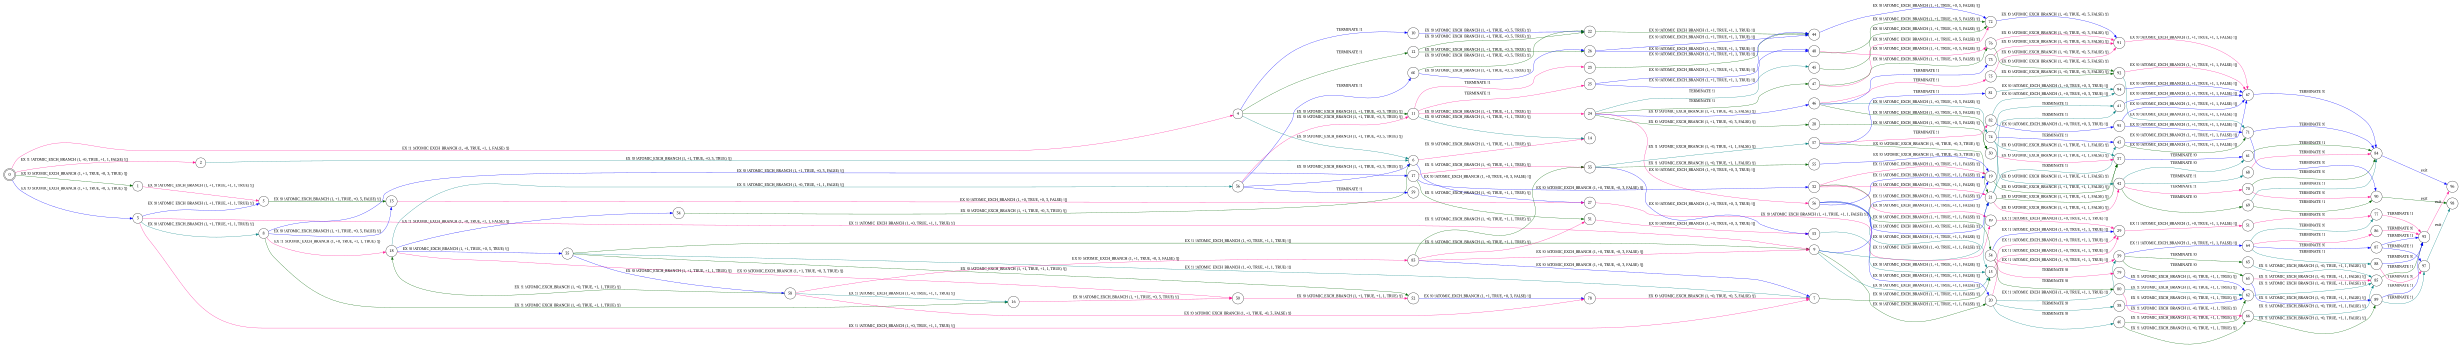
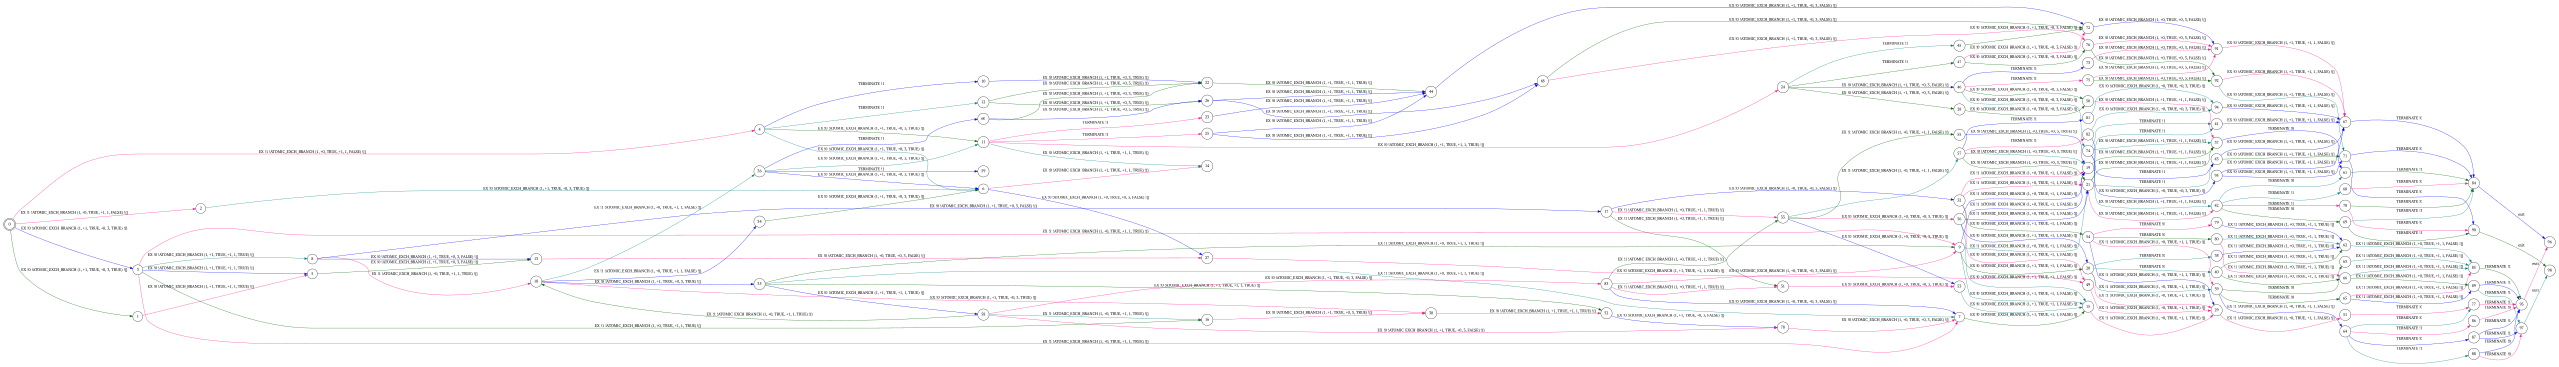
edge "23" -> "44": color darkgreen -> blue
edge "4" -> "12": color darkgreen -> teal
edge "36" -> "11": color deeppink -> teal
edge "57" -> "19": added, label "EX !0 !ATOMIC_EXCH_BRANCH (1, +0, TRUE, +0, 3, TRUE) !{}"
edge "24" -> "56": now "33" -> "56"
edge "8" -> "16": now "3" -> "16"
